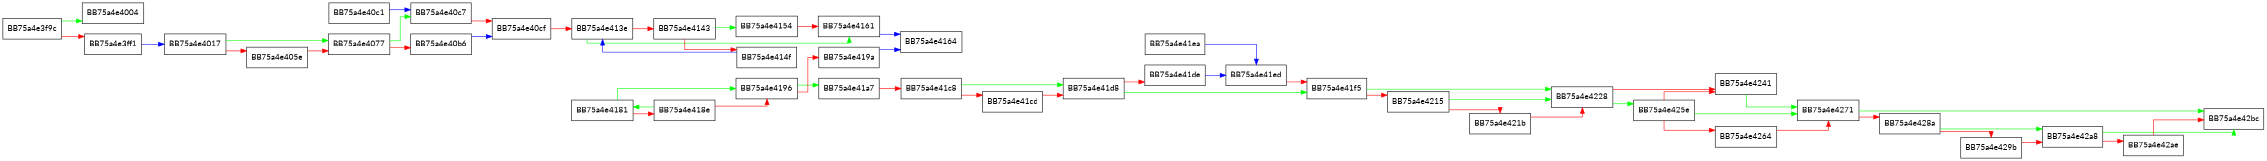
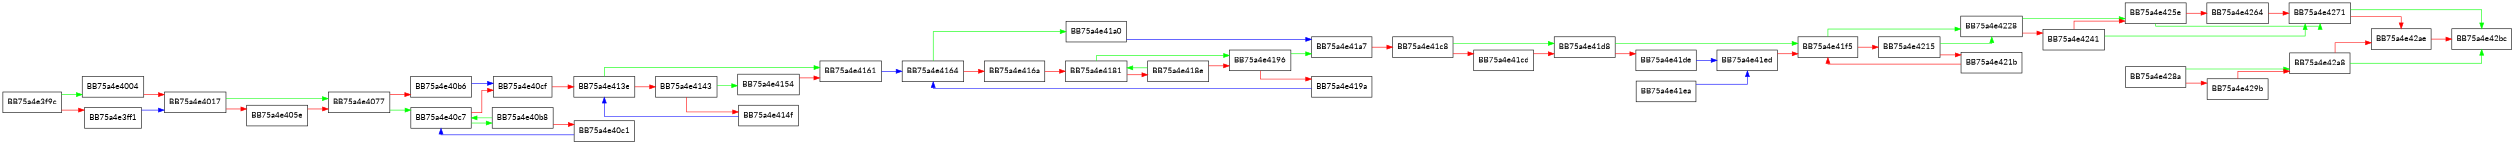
node "BB75a4e41a0": added
node "BB75a4e416a": added
edge "BB75a4e425e" -> "BB75a4e4241": reversed
edge "BB75a4e4004" -> "BB75a4e4017": added
edge "BB75a4e421b" -> "BB75a4e4228": now "BB75a4e421b" -> "BB75a4e41f5"
edge "BB75a4e4271" -> "BB75a4e428a": now "BB75a4e4271" -> "BB75a4e42ae"
node "BB75a4e40b8": added
